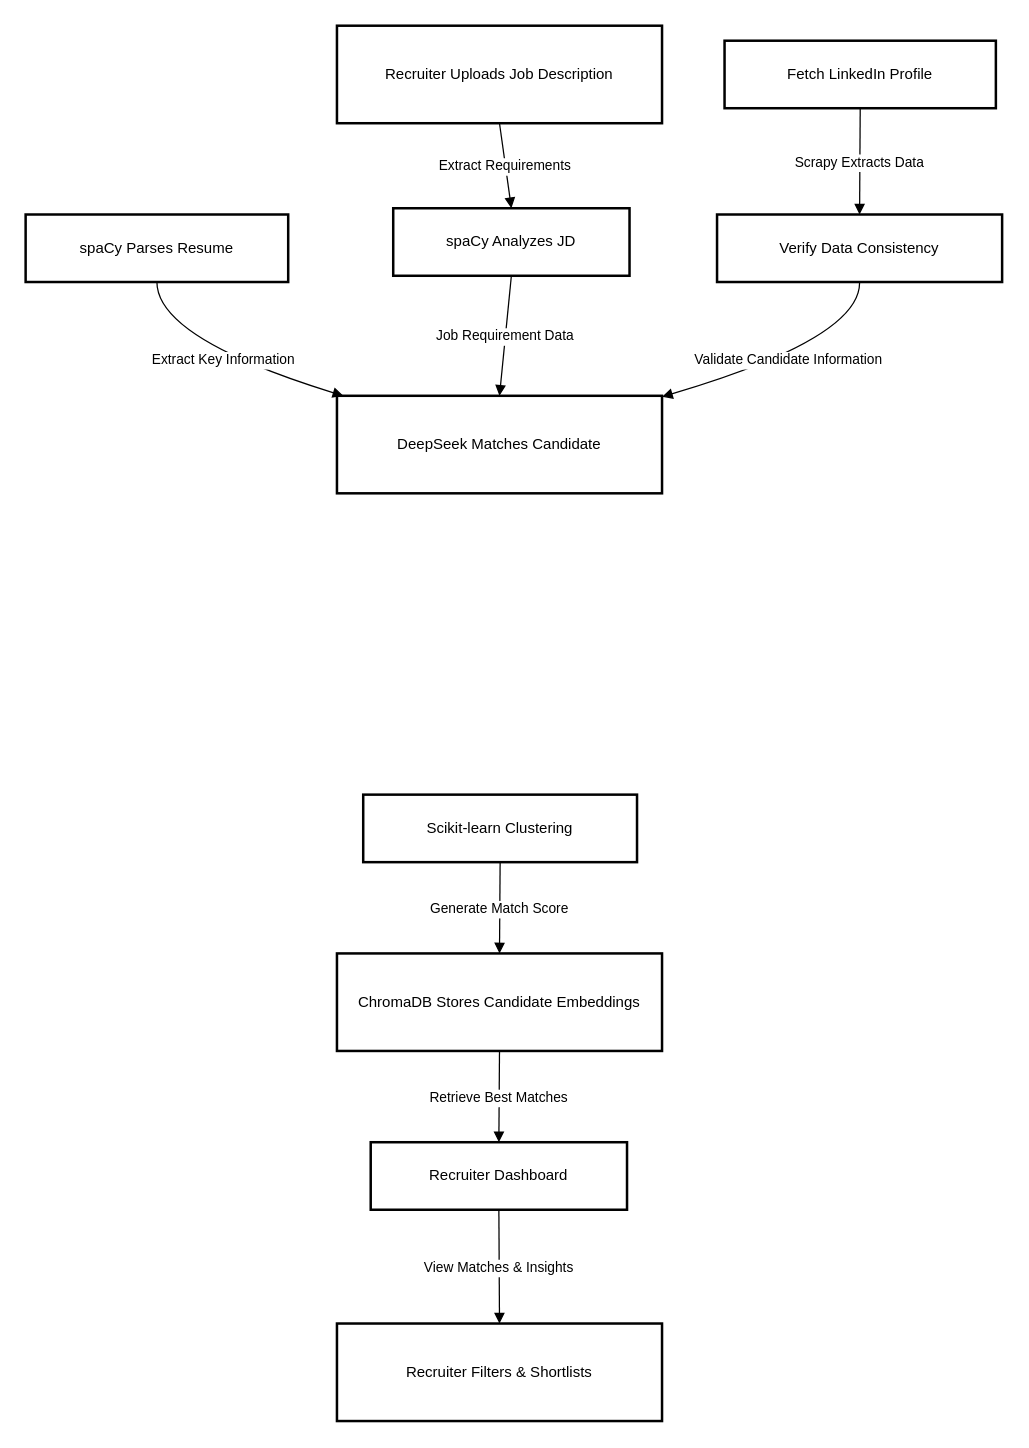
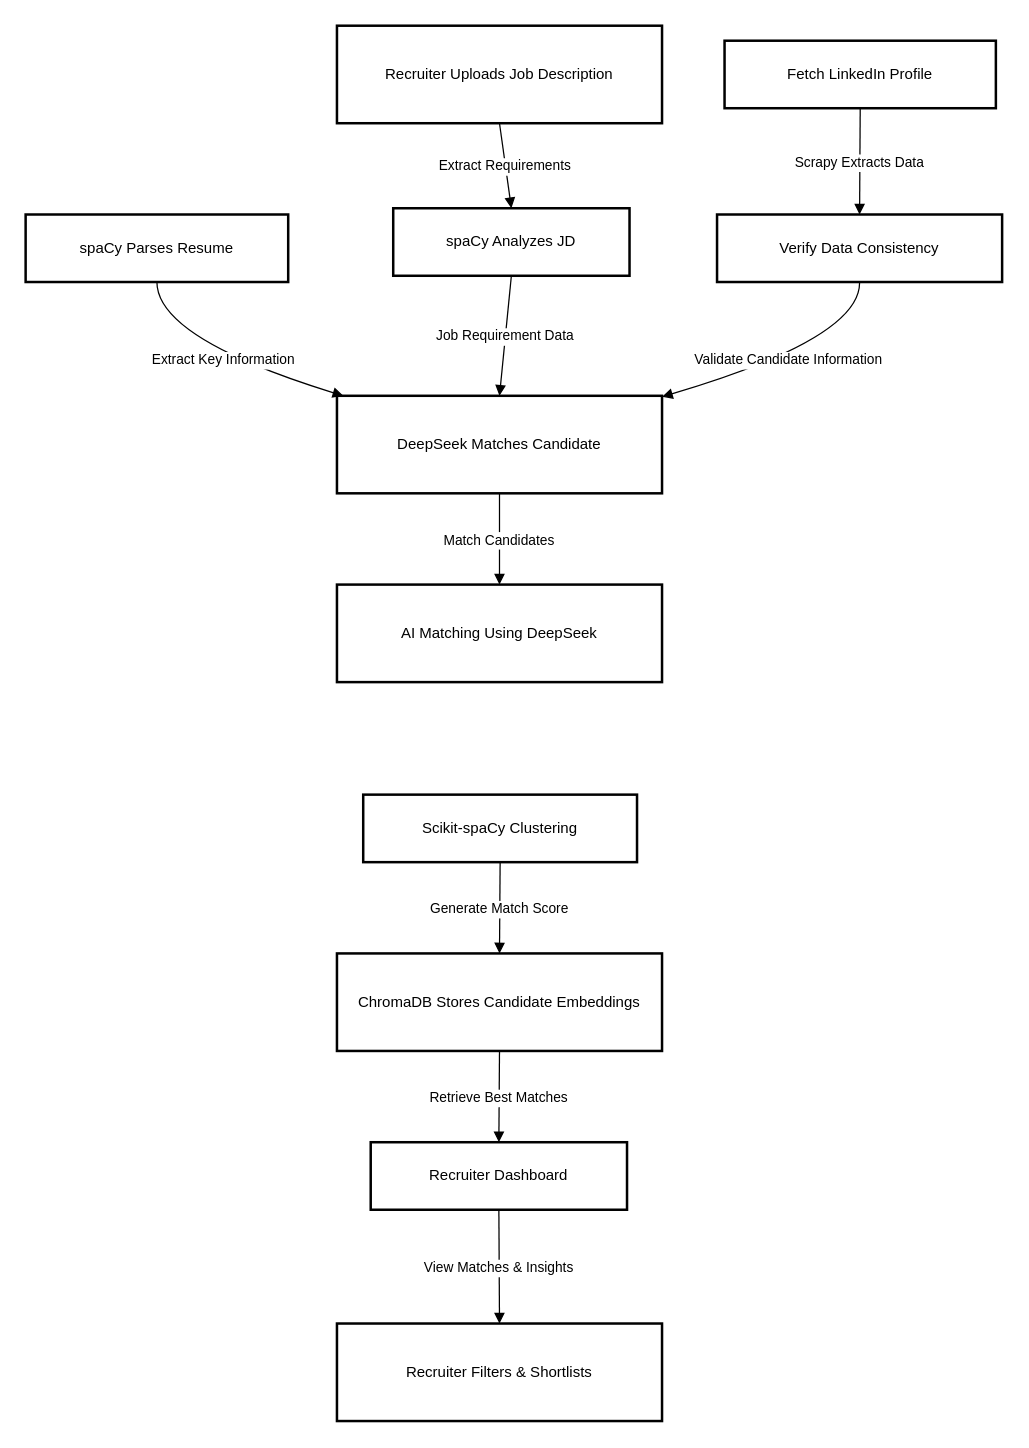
edge "DeepSeek Matches Candidate" -> "AI Matching Using DeepSeek": added, label "Match Candidates"
node "AI Matching Using DeepSeek": added
node "Scikit-learn Clustering": label "Scikit-learn Clustering" -> "Scikit-spaCy Clustering"
